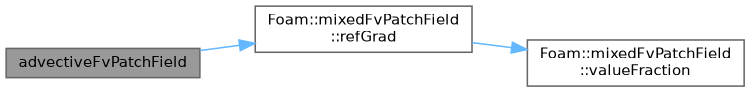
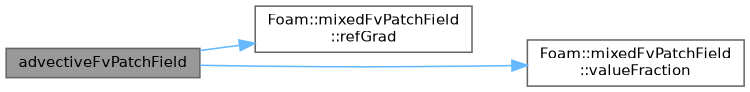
edge "Foam::mixedFvPatchField ::refGrad" -> "Foam::mixedFvPatchField ::valueFraction": now "advectiveFvPatchField" -> "Foam::mixedFvPatchField ::valueFraction"
